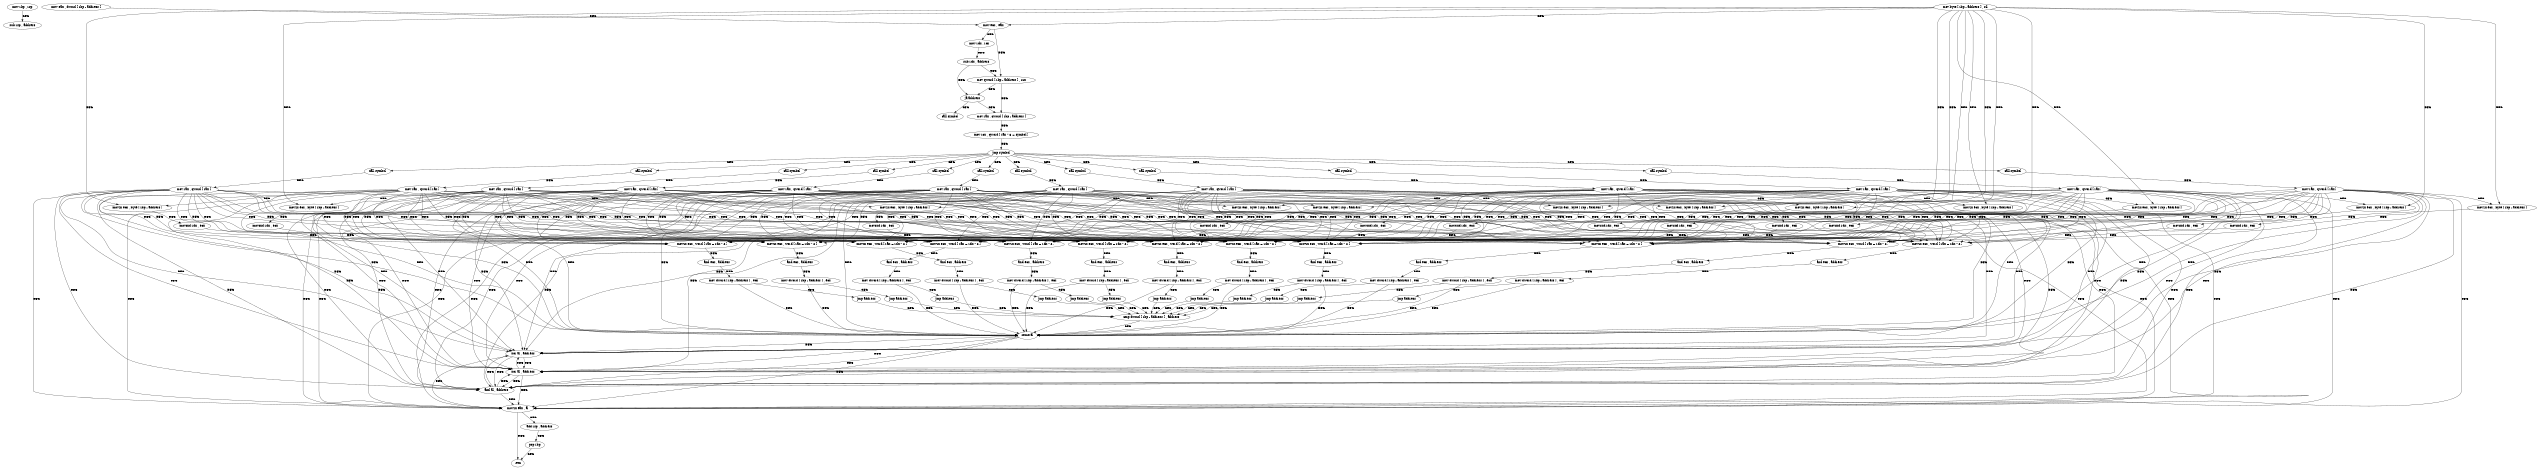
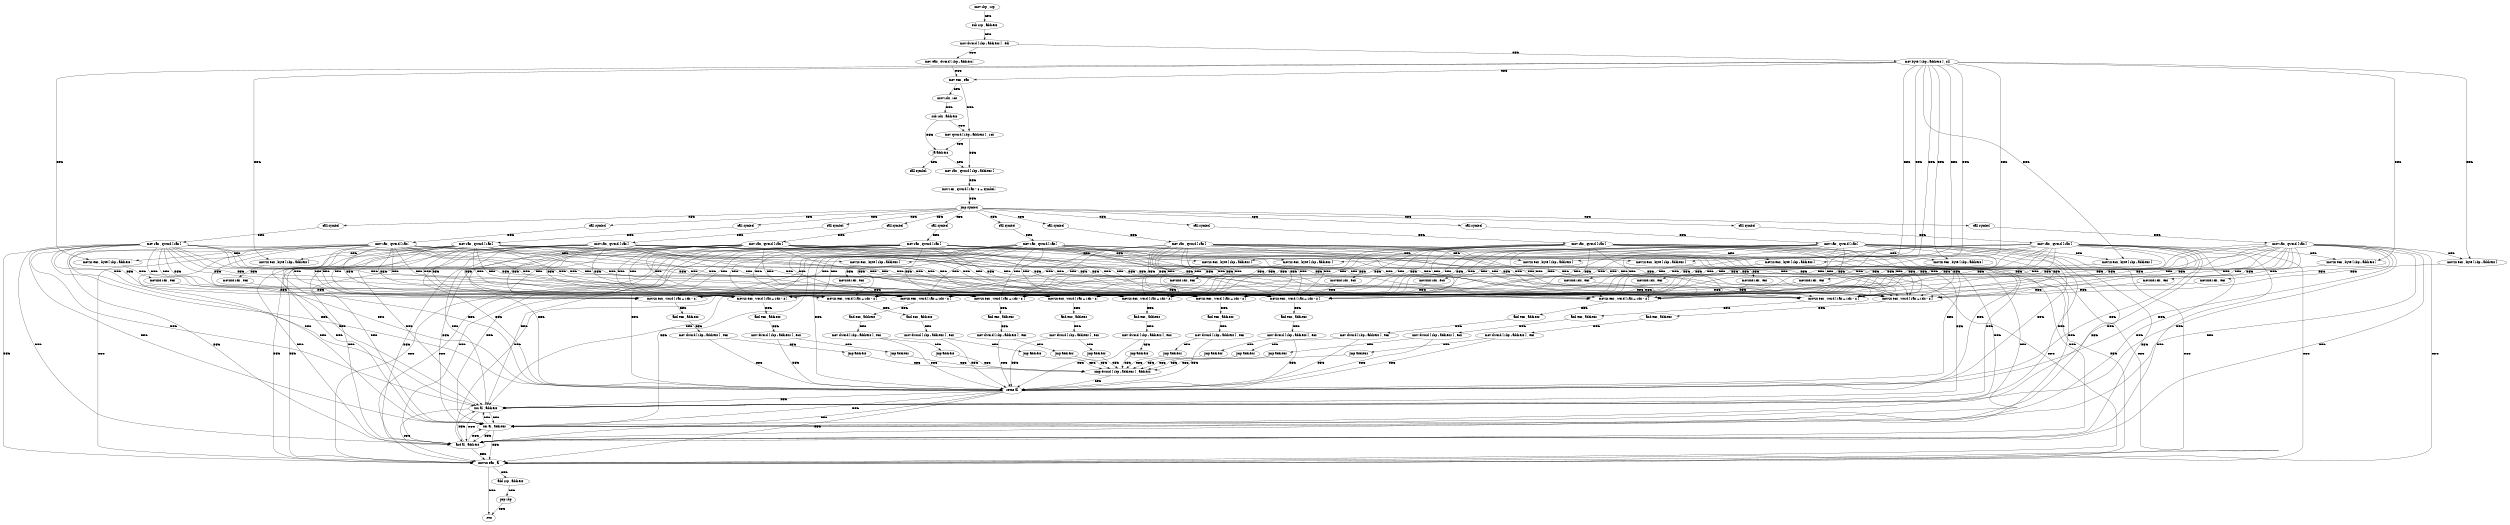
node "mov dword [ rbp - address ] , edi": added
